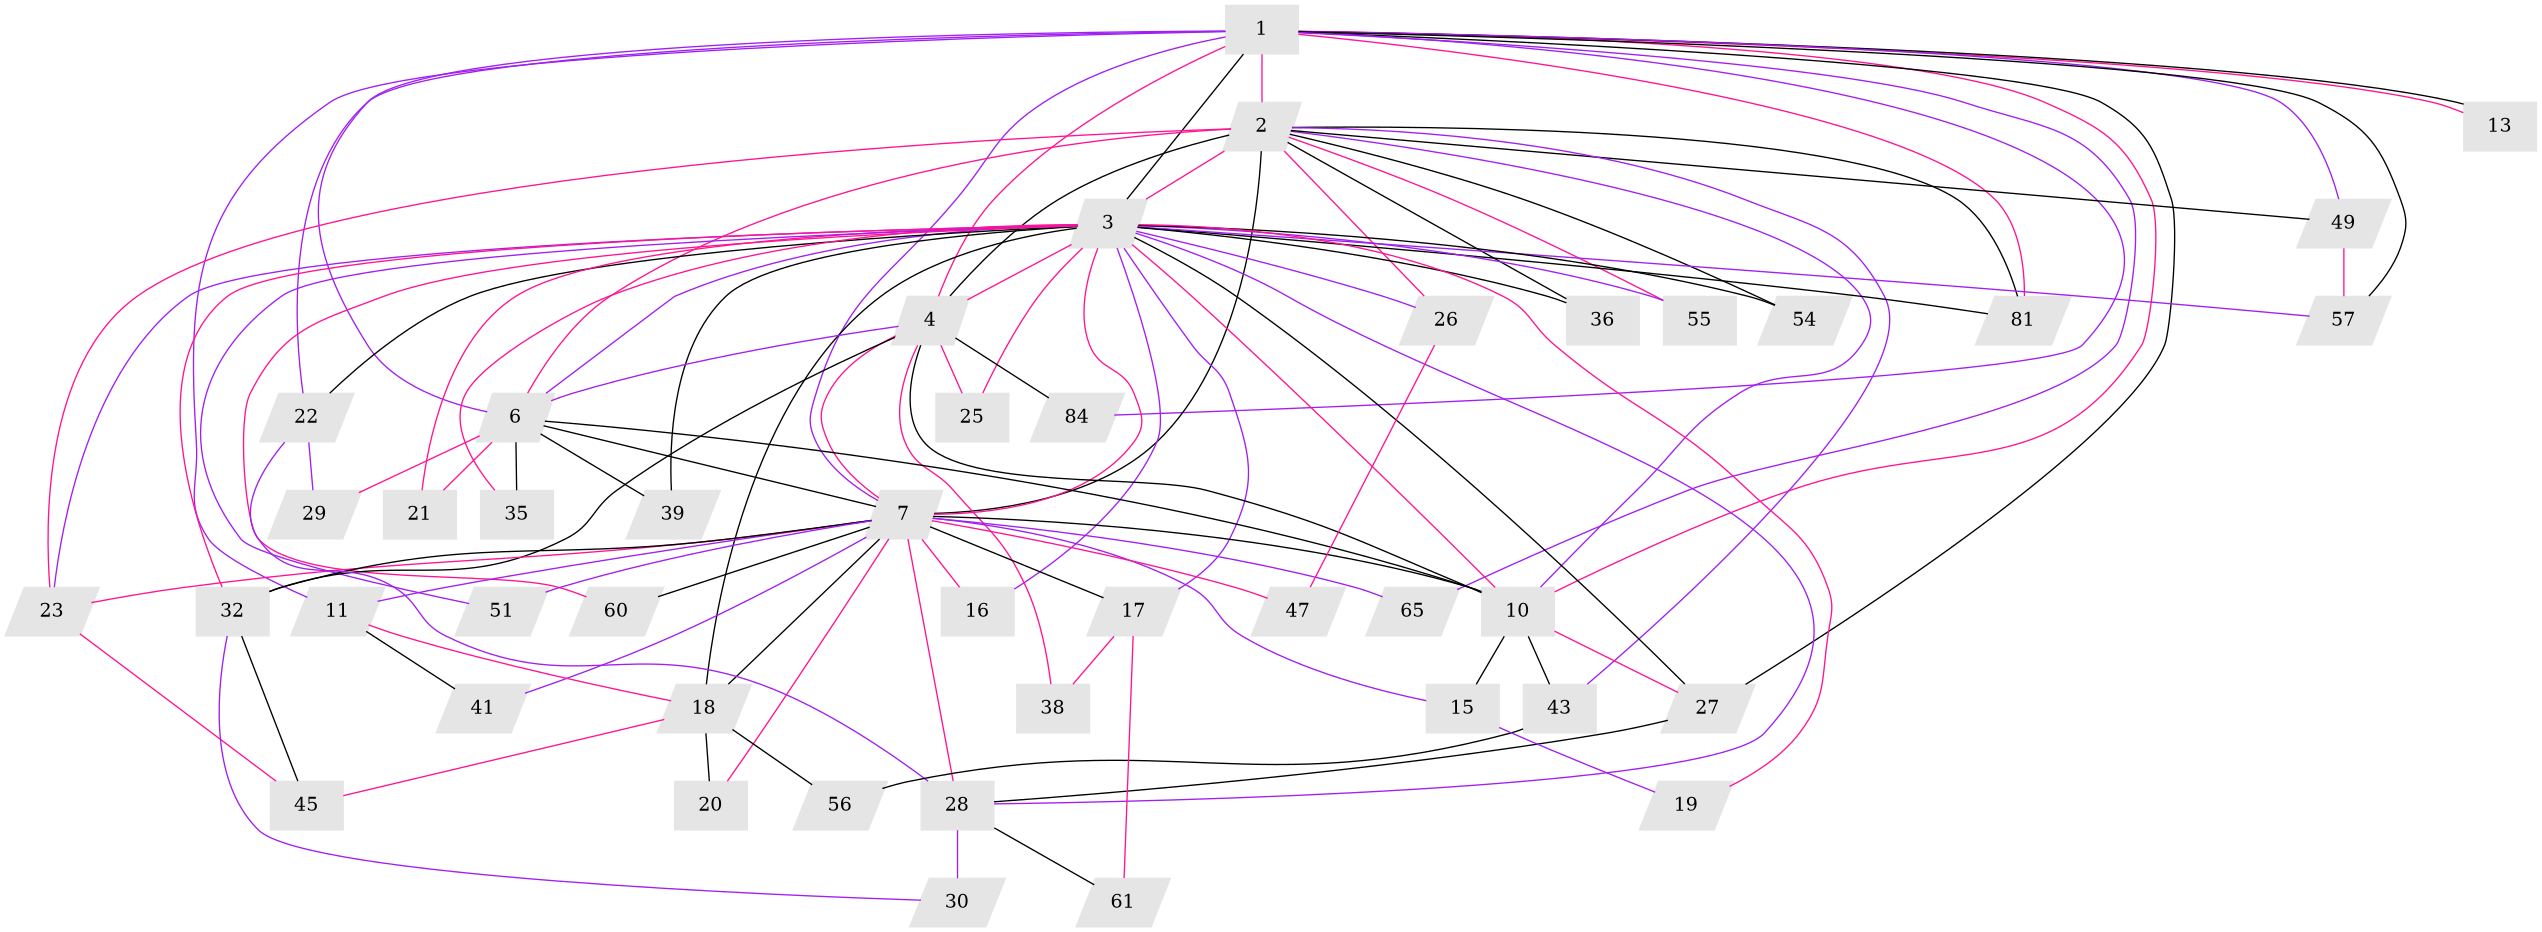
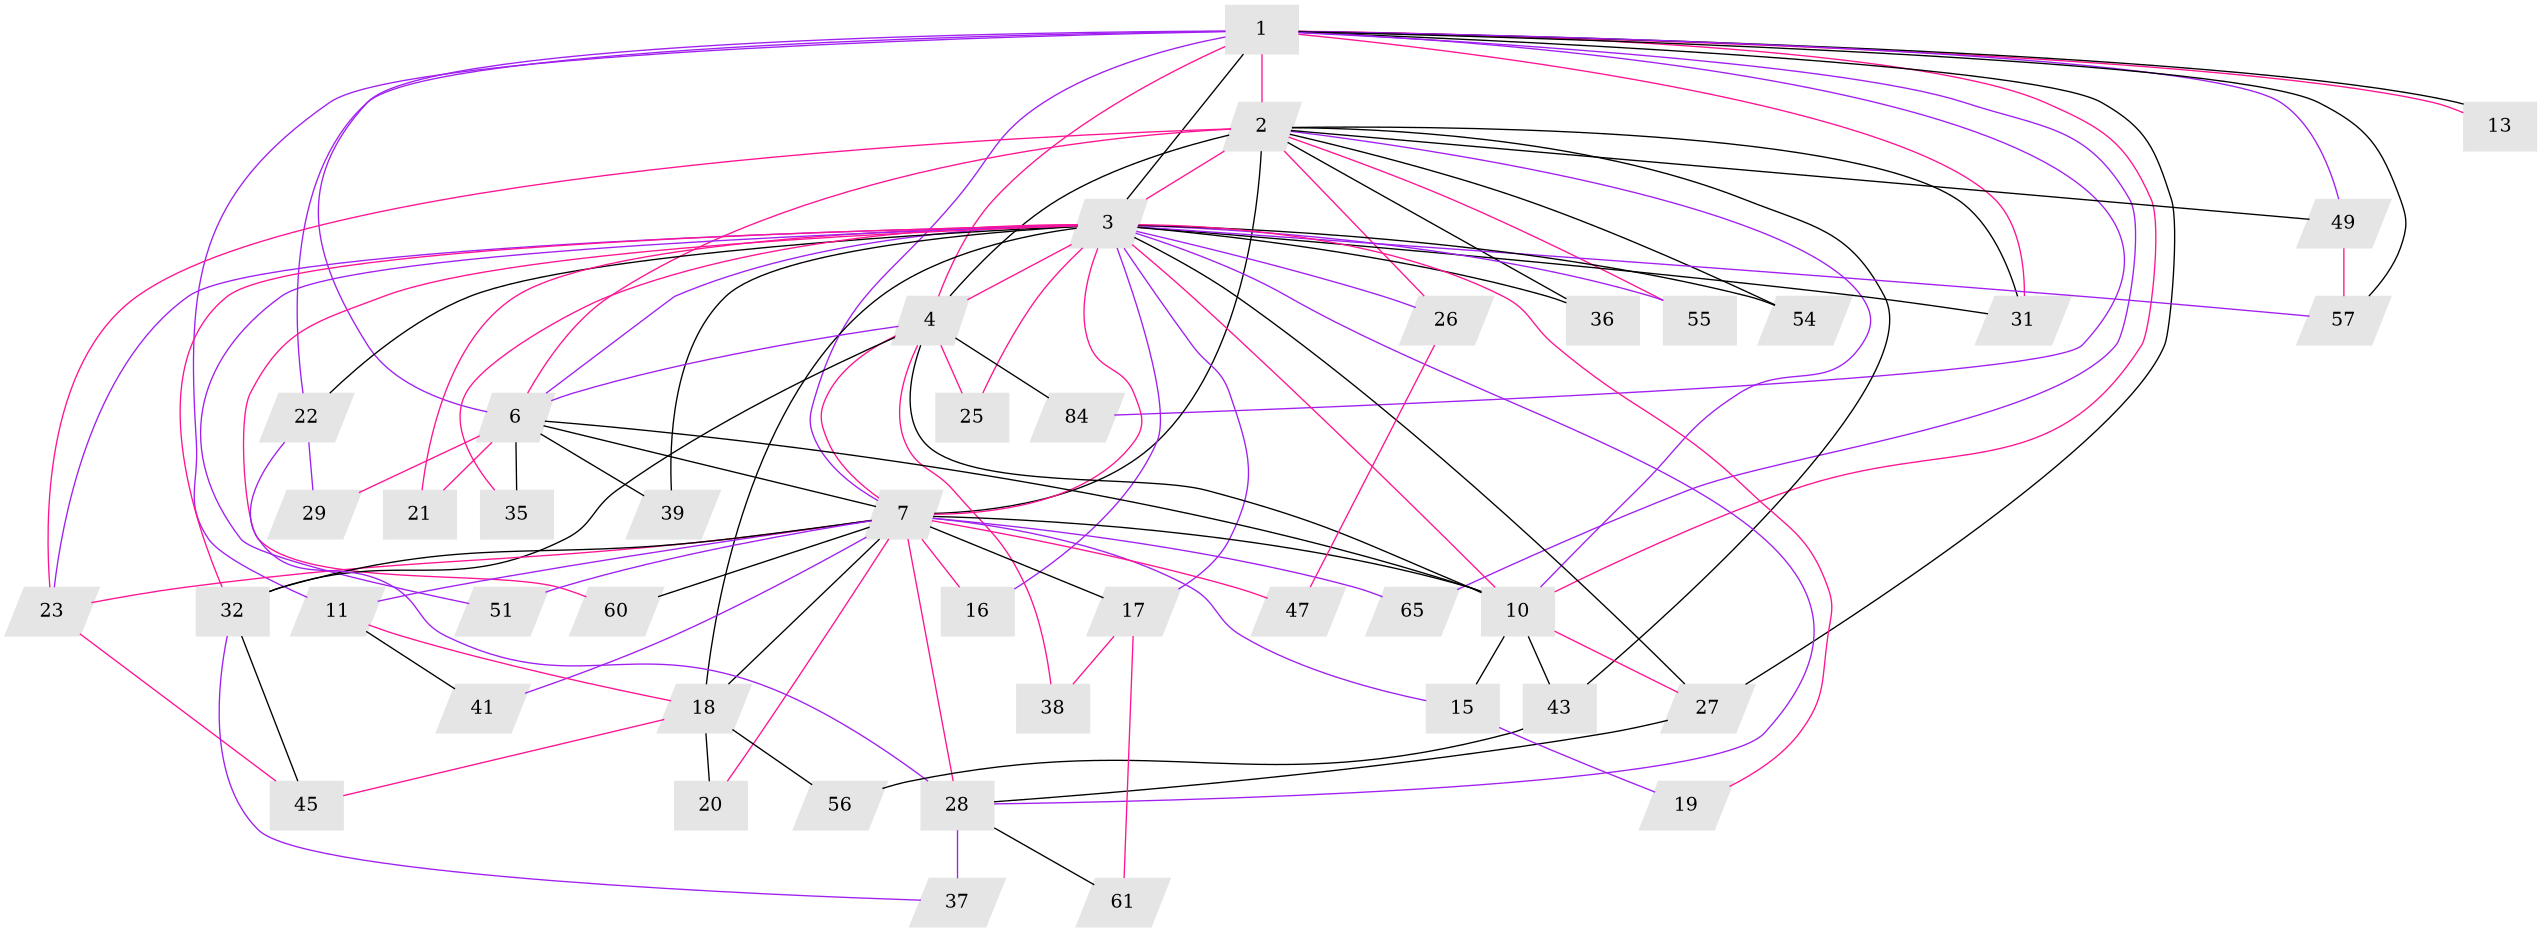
edge "2" -- "43": color purple -> black
node "81": label "81" -> "31"
node "30": label "30" -> "37"
